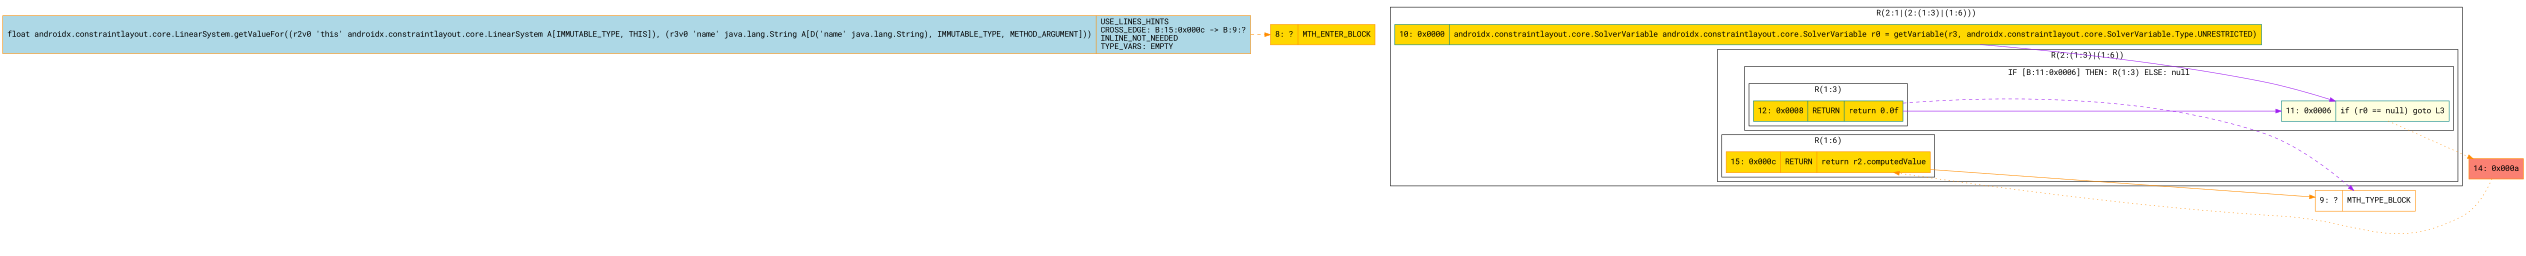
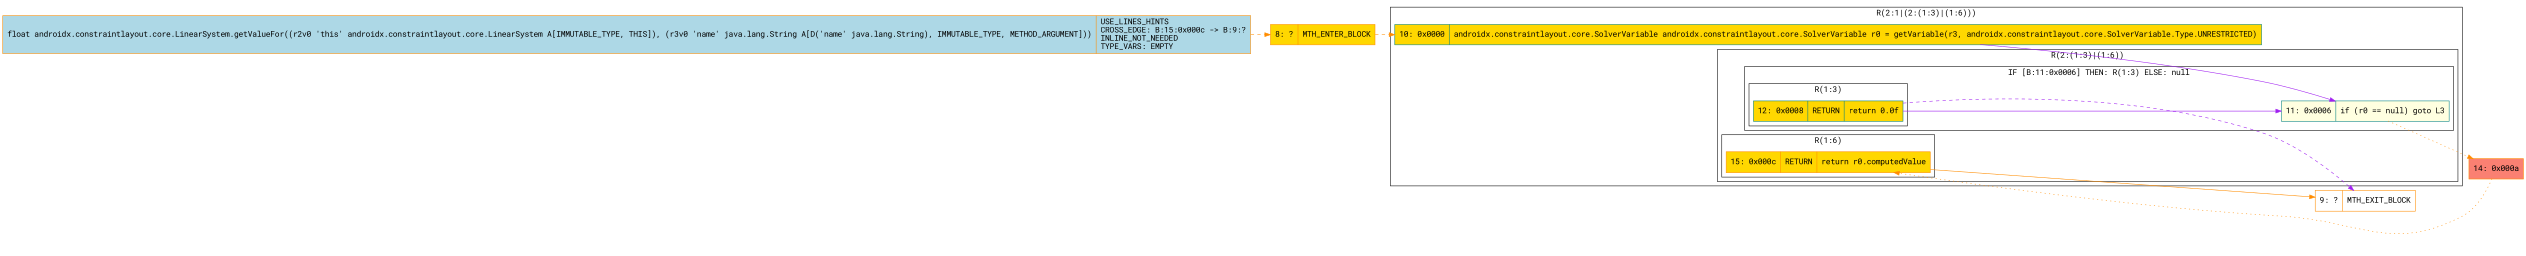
edge "8: ?" -> "10: 0x0000": added
node "15: 0x000c": text "return r2.computedValue" -> "return r0.computedValue"
node "9: ?": text "MTH_TYPE_BLOCK" -> "MTH_EXIT_BLOCK"
